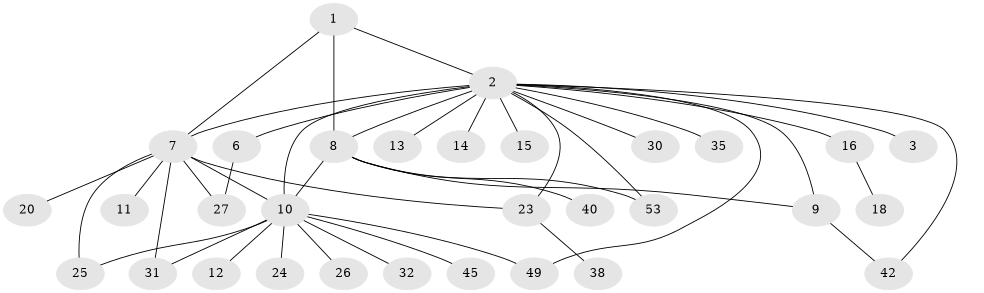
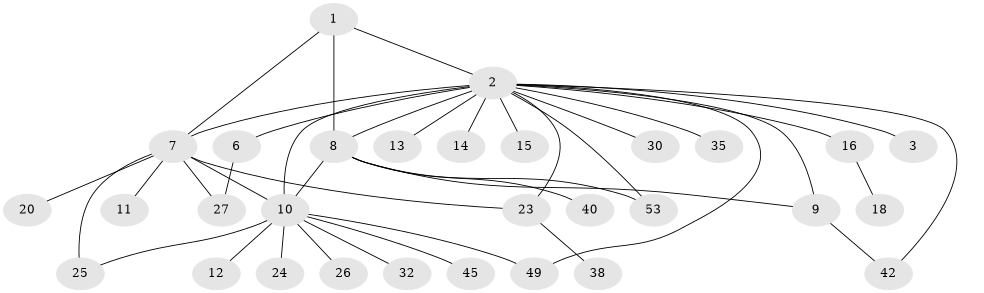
node "31": removed
